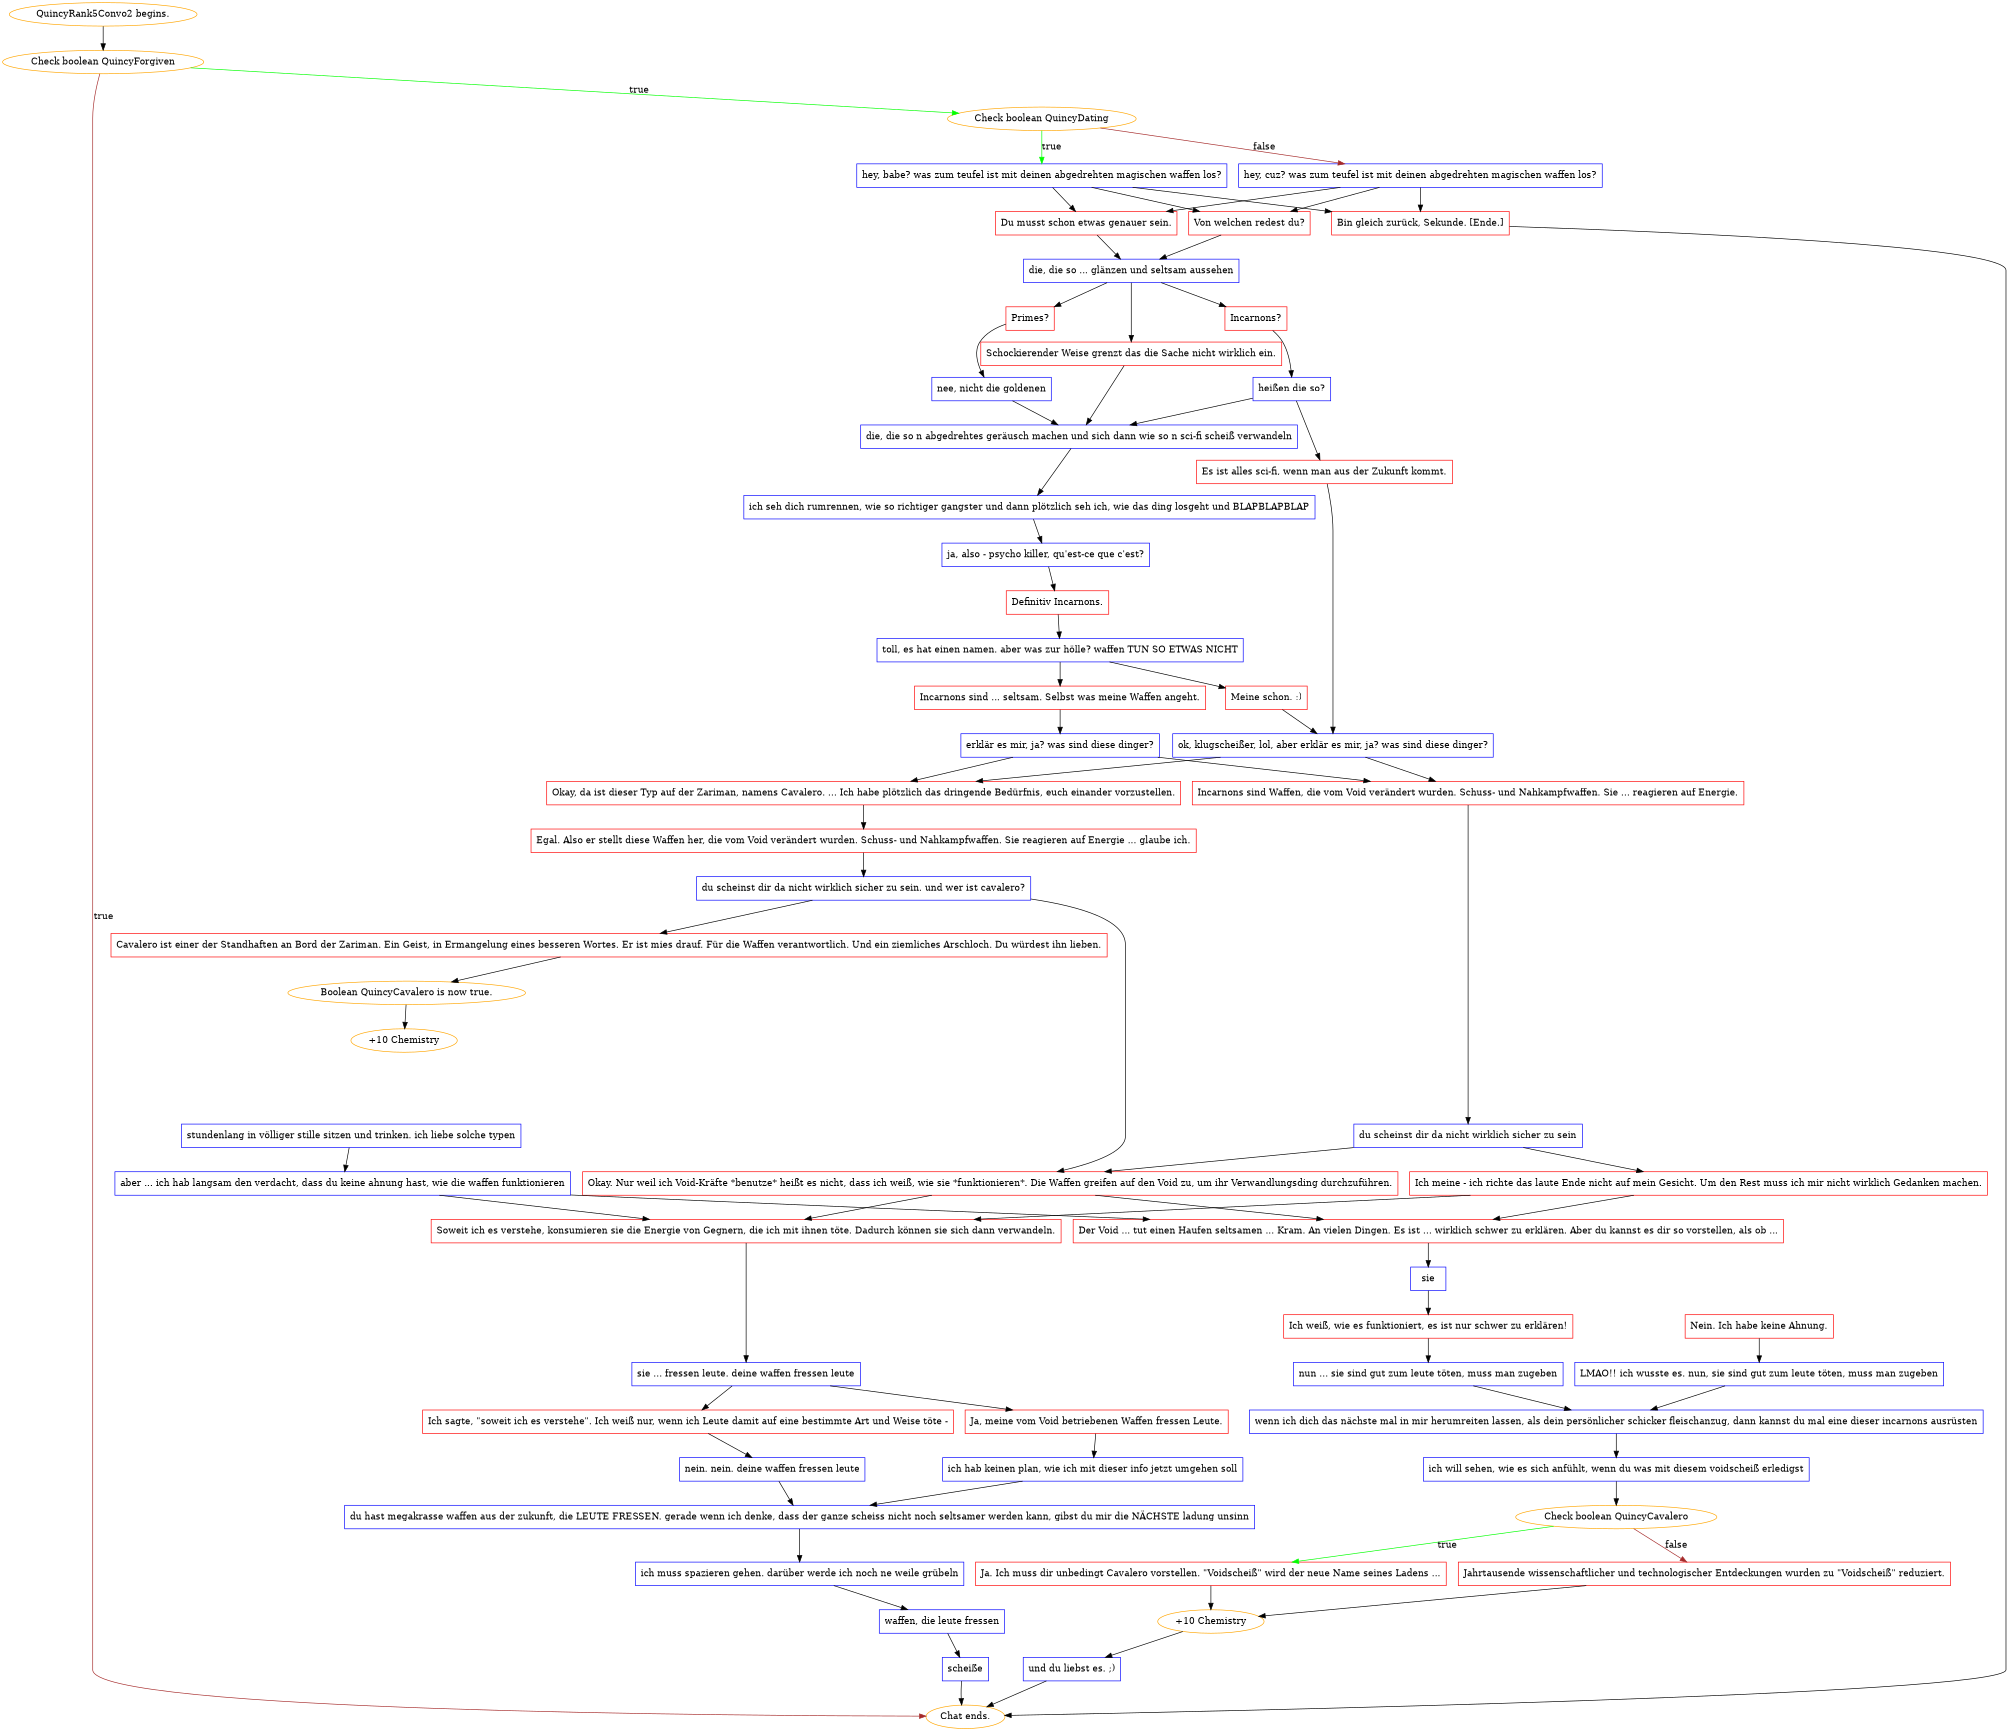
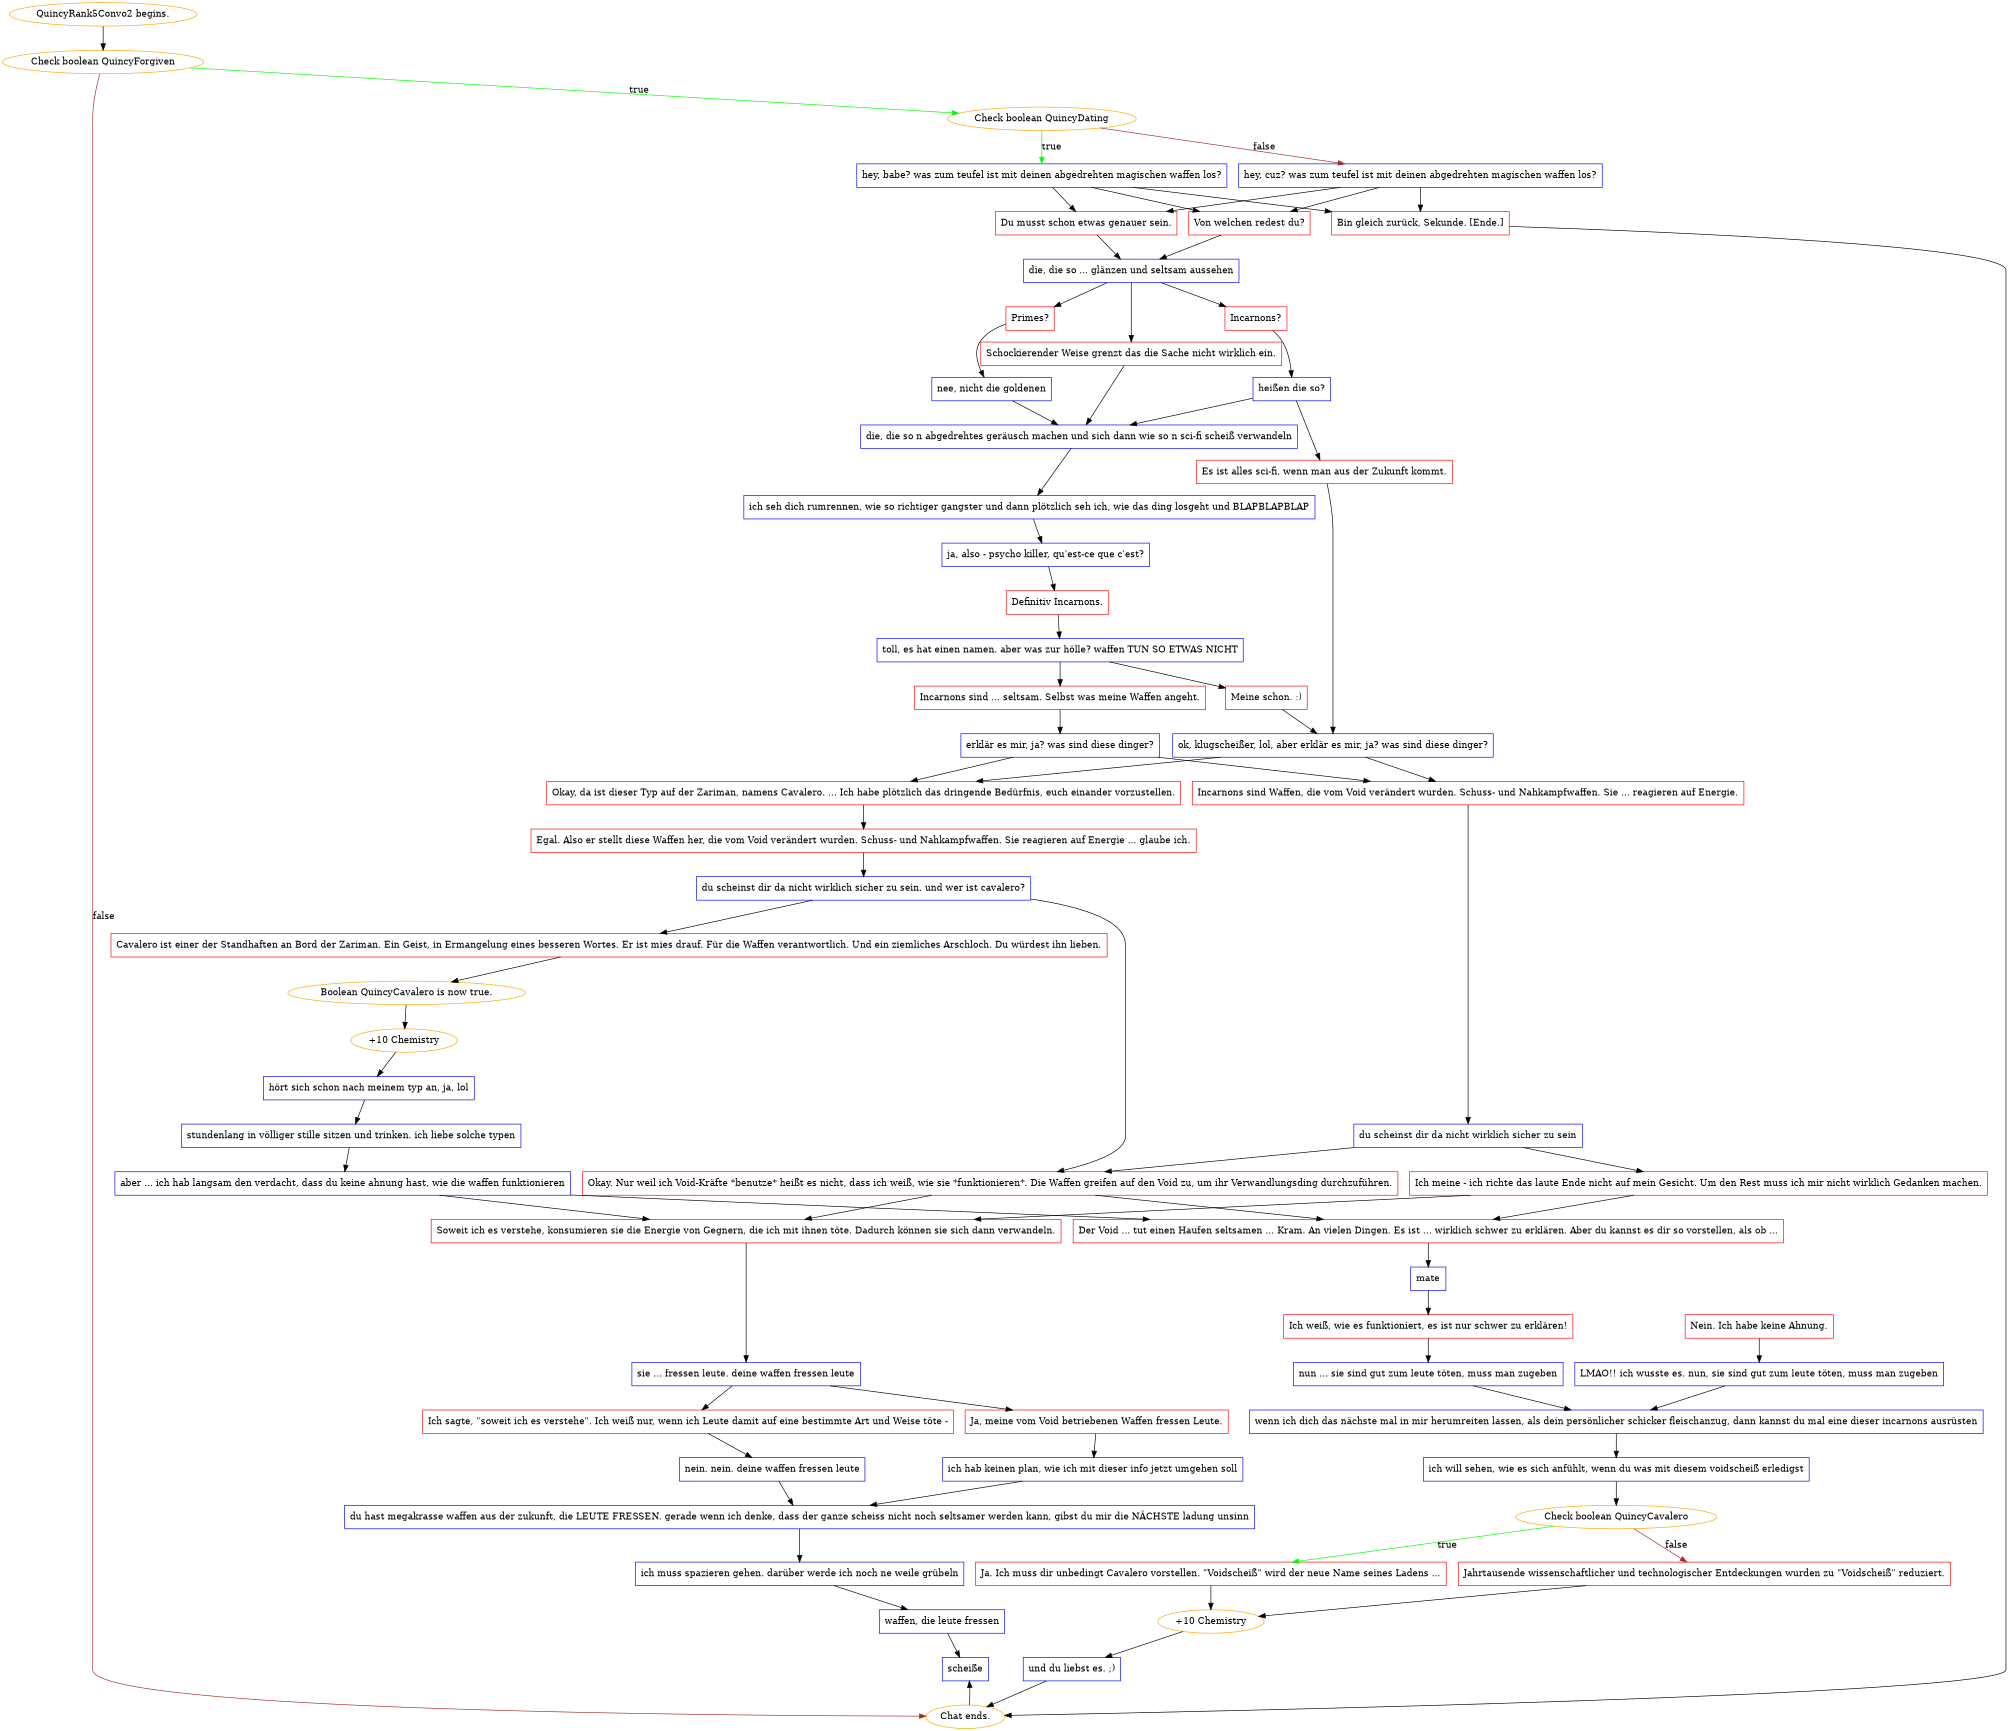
edge "Check boolean QuincyForgiven" -> "Chat ends.": label "true" -> "false"
node "hört sich schon nach meinem typ an, ja, lol": added
node "sie": label "sie" -> "mate"
edge "scheiße" -> "Chat ends.": reversed
